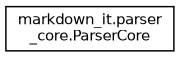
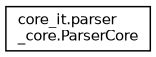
node "markdown_it.parser _core.ParserCore": label "markdown_it.parser _core.ParserCore" -> "core_it.parser _core.ParserCore"
